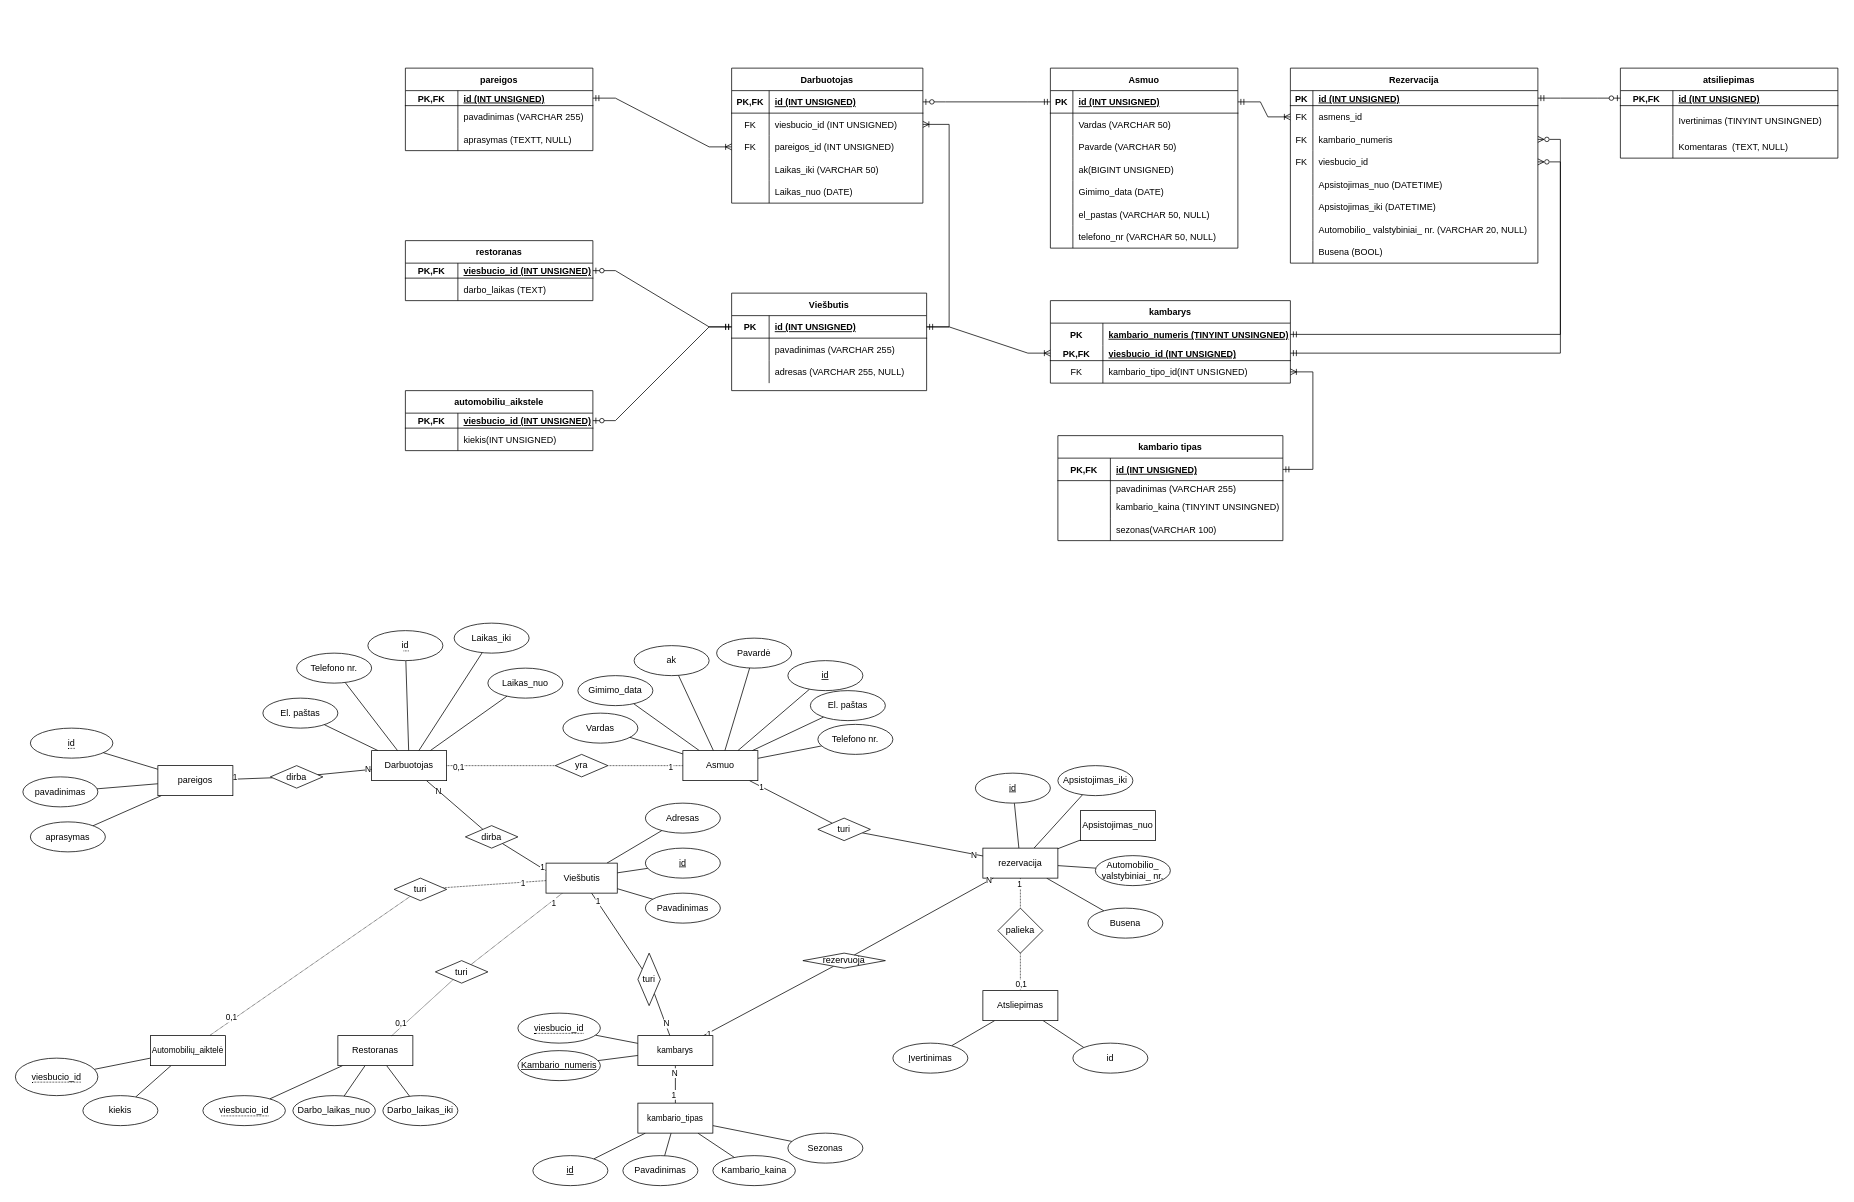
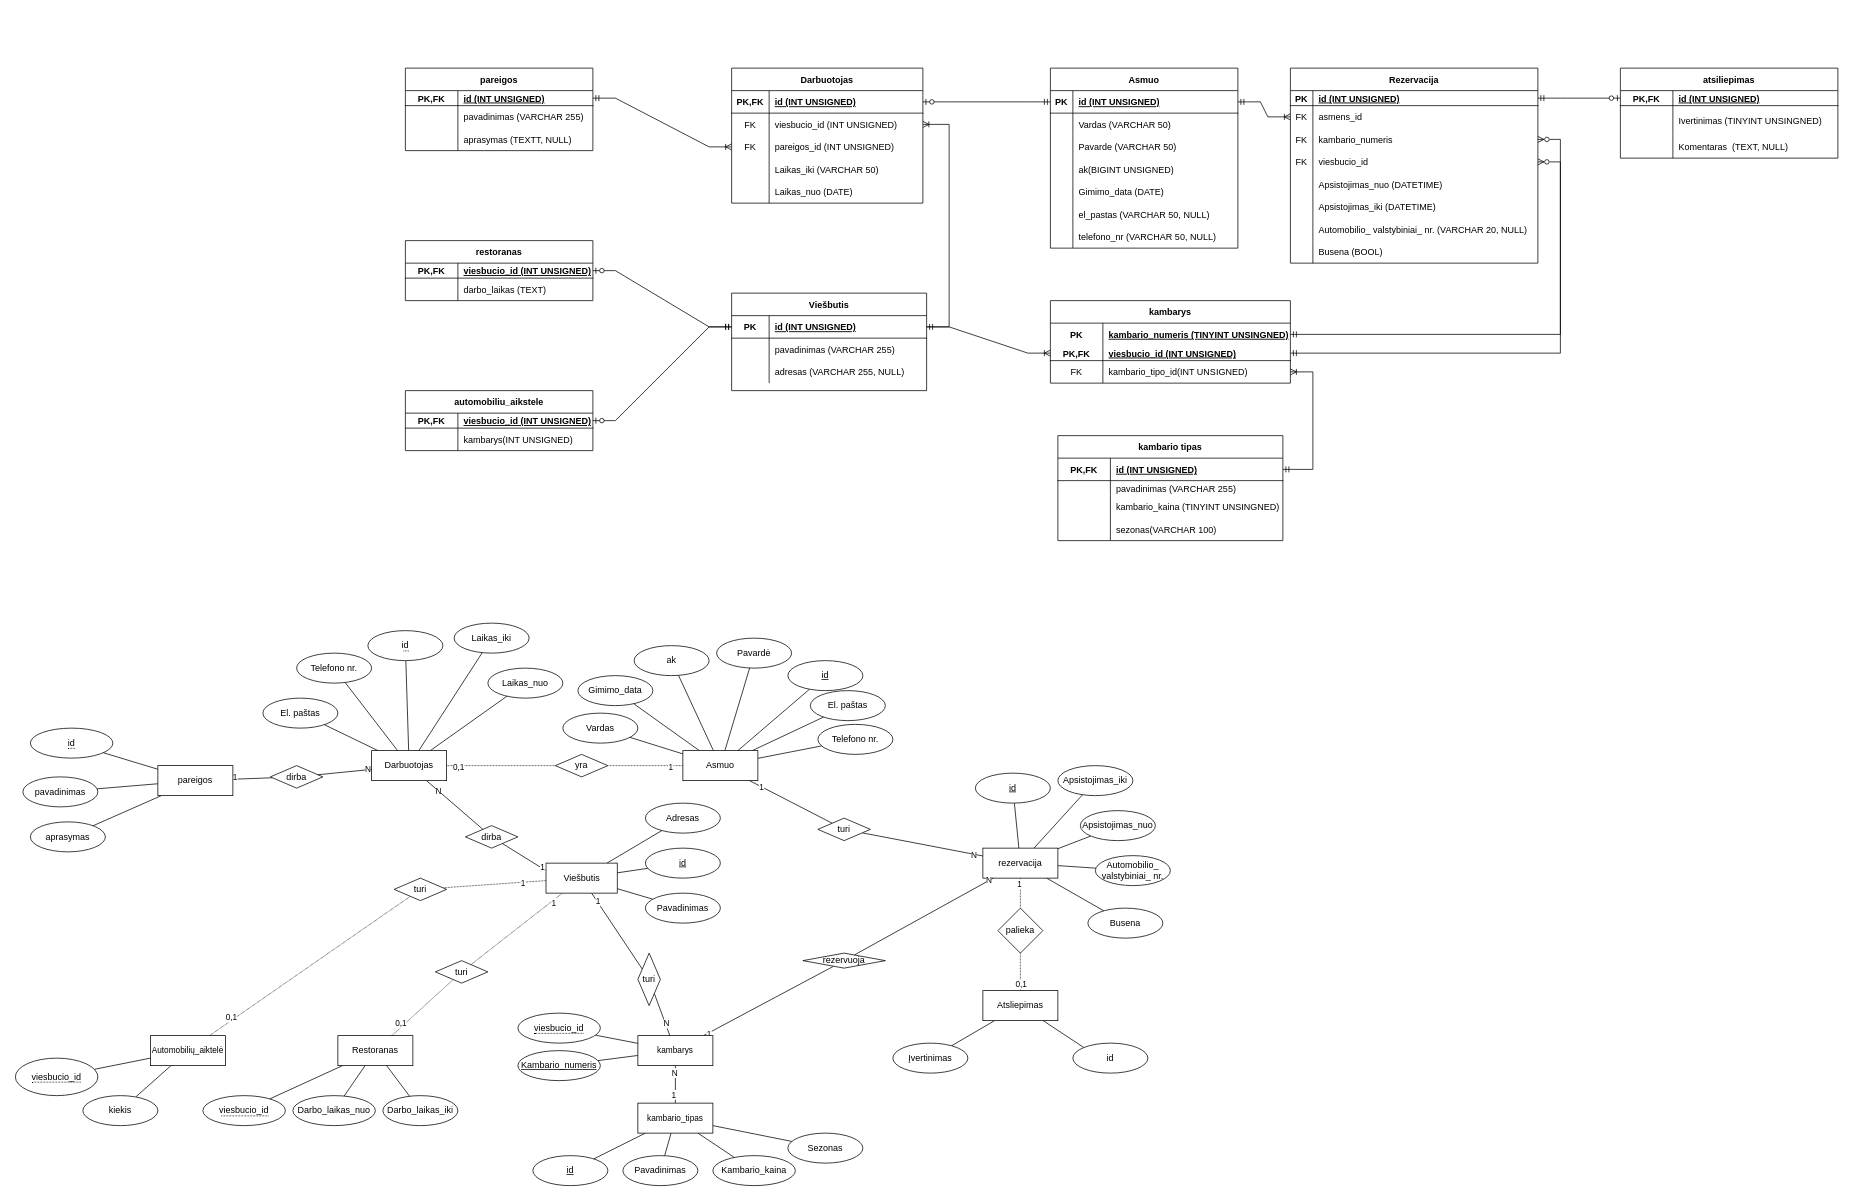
node "kiekis(INT UNSIGNED)": label "kiekis(INT UNSIGNED)" -> "kambarys(INT UNSIGNED)"
node "Apsistojimas_nuo": shape rectangle -> ellipse
